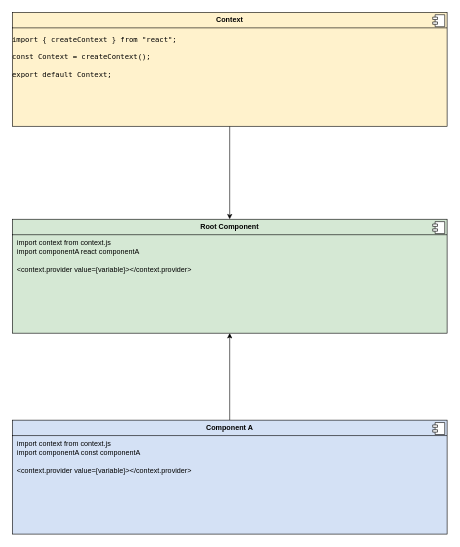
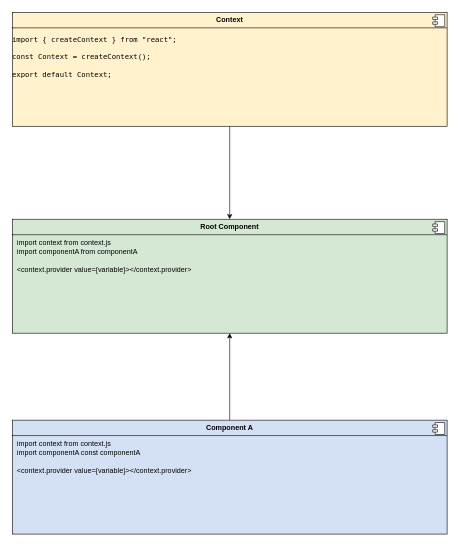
node "Root Component import context from context.js import componentA react componentA <context.provider value={variable}></context.provider>": label "Root Component import context from context.js import componentA react componentA <context.provider value={variable}></context.provider>" -> "Root Component import context from context.js import componentA from componentA <context.provider value={variable}></context.provider>"
